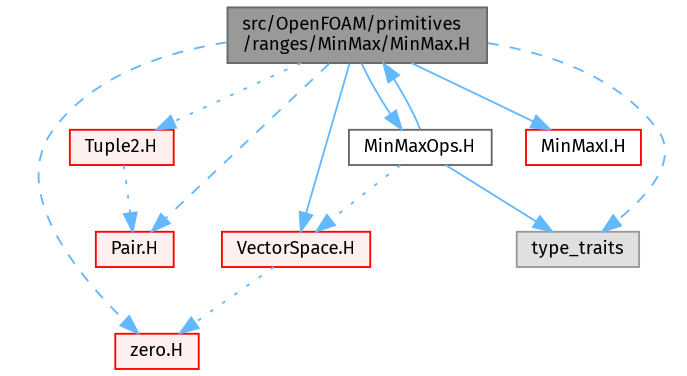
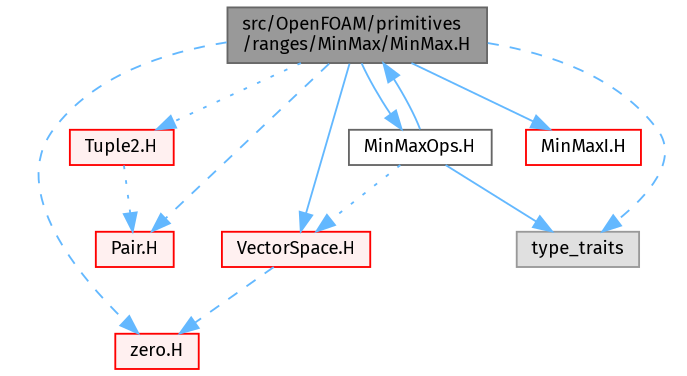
edge "VectorSpace.H" -> "zero.H": style dotted -> dashed
